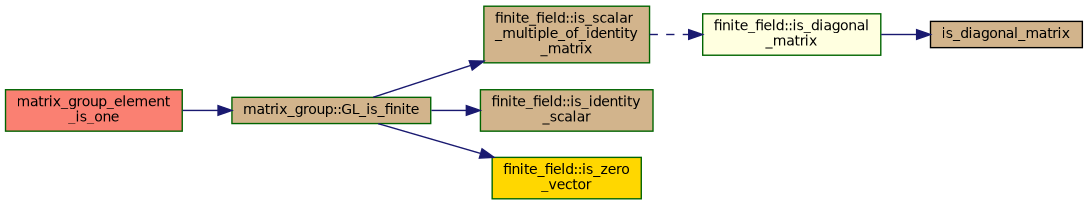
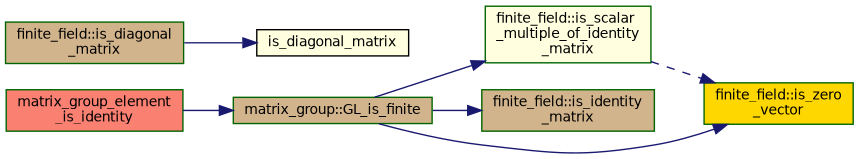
node "finite_field::is_scalar _multiple_of_identity _matrix": fillcolor tan -> lightyellow
edge "finite_field::is_scalar _multiple_of_identity _matrix" -> "finite_field::is_diagonal _matrix": now "finite_field::is_scalar _multiple_of_identity _matrix" -> "finite_field::is_zero _vector"
node "finite_field::is_diagonal _matrix": fillcolor lightyellow -> tan
node "is_diagonal_matrix": fillcolor tan -> lightyellow
node "matrix_group_element _is_one": label "matrix_group_element _is_one" -> "matrix_group_element _is_identity"
node "finite_field::is_identity _scalar": label "finite_field::is_identity _scalar" -> "finite_field::is_identity _matrix"
